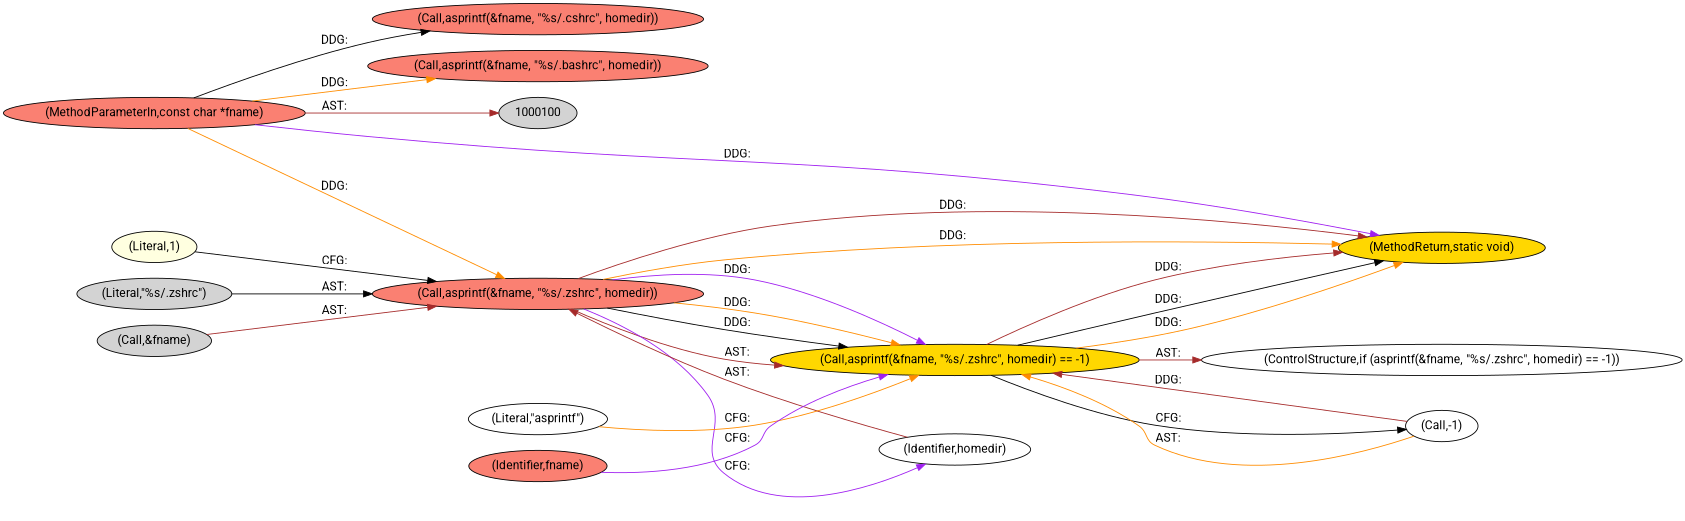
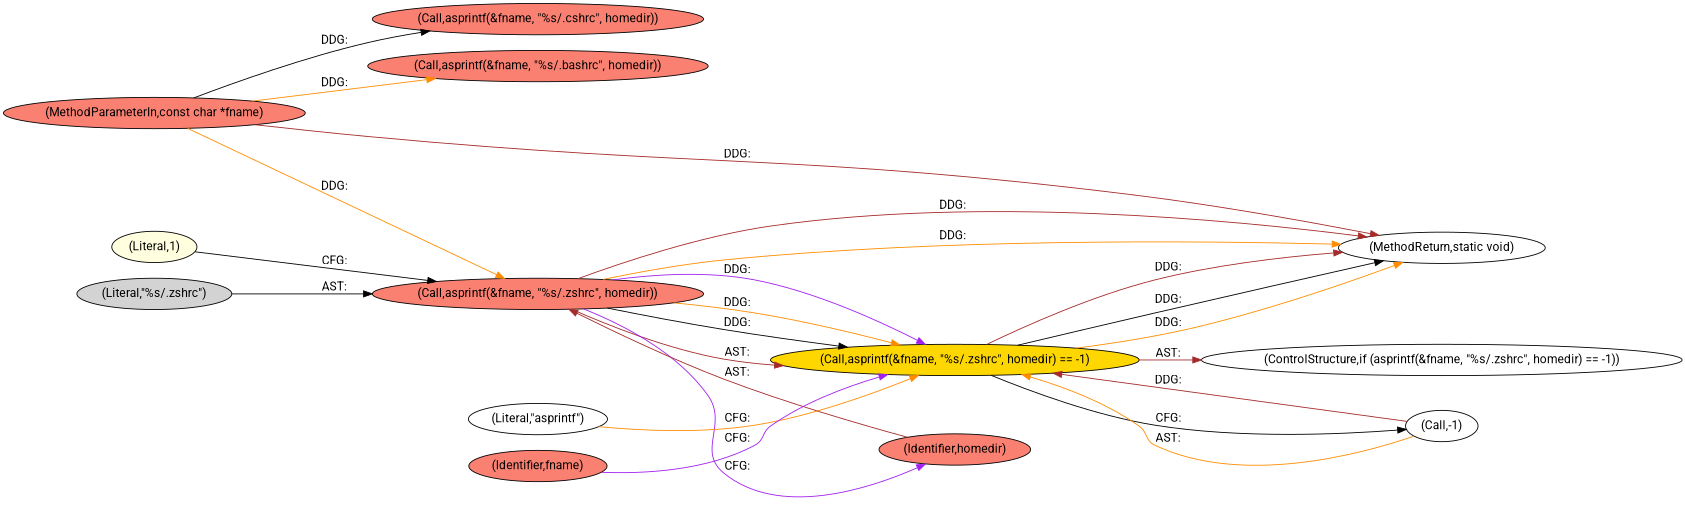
node "1000100": removed
edge "(MethodParameterIn,const char *fname)" -> "(MethodReturn,static void)": color purple -> brown
node "(MethodReturn,static void)": fillcolor gold -> white
node "(Call,&fname)": removed
node "(Identifier,homedir)": fillcolor white -> salmon
